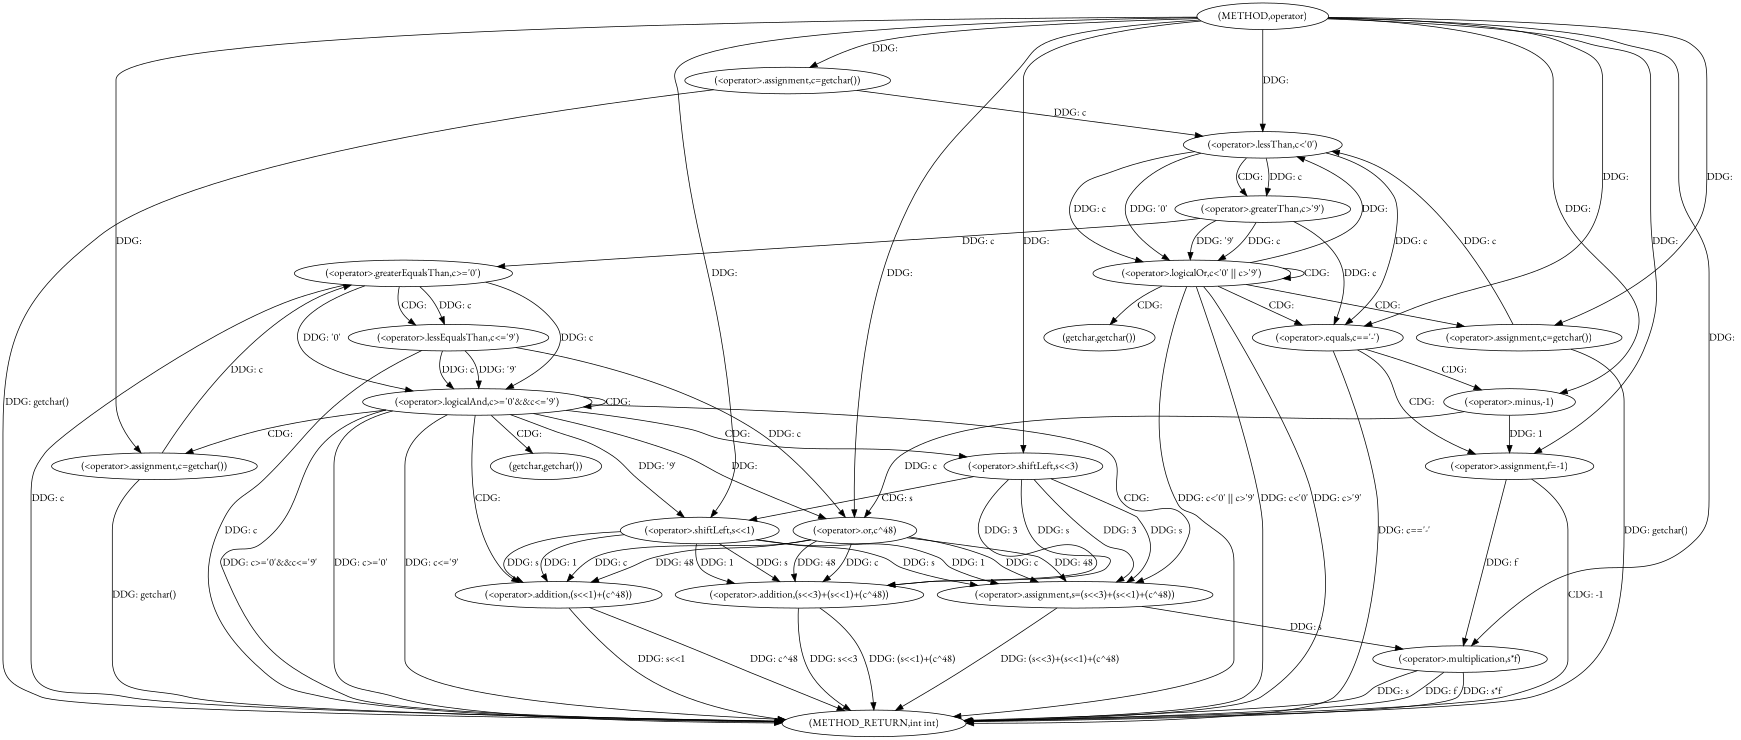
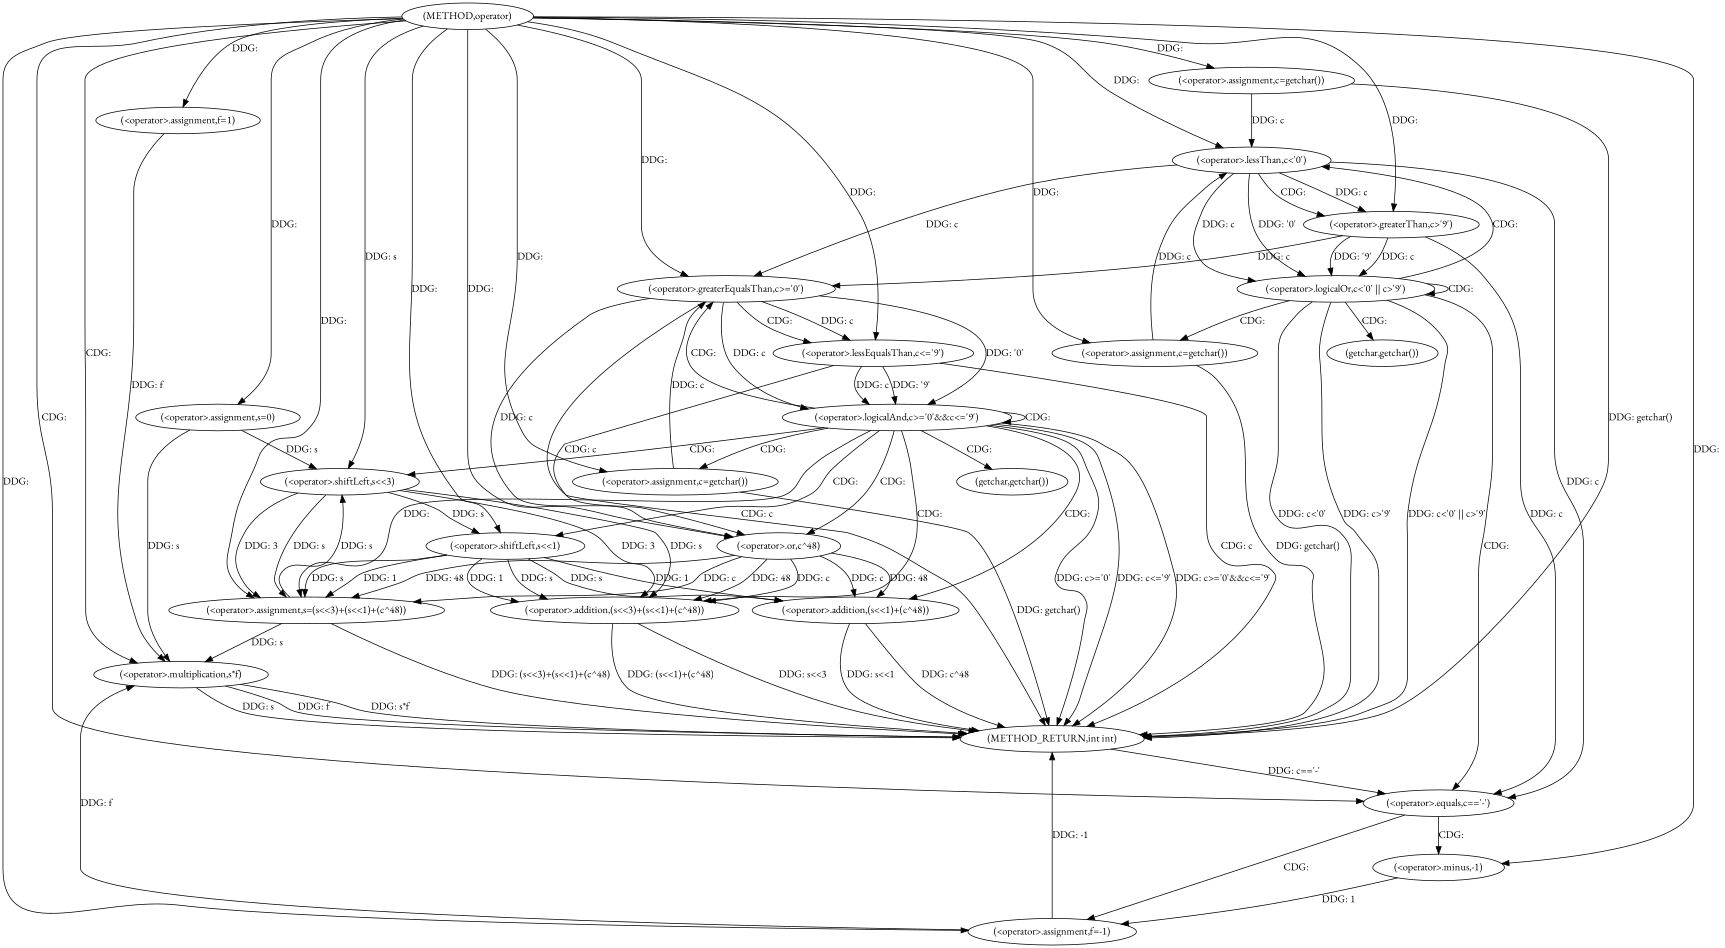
edge "(METHOD,operator)" -> "(<operator>.greaterThan,c>'9')": added, label "DDG:"
edge "(METHOD,operator)" -> "(<operator>.lessEqualsThan,c<='9')": added, label "DDG:"
edge "(METHOD,operator)" -> "(<operator>.greaterEqualsThan,c>='0')": added, label "DDG:"
node "(<operator>.assignment,f=1)": added
edge "(METHOD,operator)" -> "(<operator>.equals,c=='-')": label "DDG: " -> "CDG: "
edge "(<operator>.lessThan,c<'0')" -> "(<operator>.greaterEqualsThan,c>='0')": added, label "DDG: c"
edge "(<operator>.logicalOr,c<'0' || c>'9')" -> "(<operator>.lessThan,c<'0')": label "DDG: " -> "CDG: "
edge "(METHOD,operator)" -> "(<operator>.shiftLeft,s<<3)": label "DDG: " -> "DDG: s"
edge "(METHOD,operator)" -> "(<operator>.assignment,s=(s<<3)+(s<<1)+(c^48))": added, label "DDG:"
edge "(METHOD,operator)" -> "(<operator>.multiplication,s*f)": label "DDG: " -> "CDG: "
edge "(<operator>.logicalAnd,c>='0'&&c<='9')" -> "(<operator>.greaterEqualsThan,c>='0')": added, label "CDG:"
edge "(<operator>.minus,-1)" -> "(<operator>.or,c^48)": now "(<operator>.greaterEqualsThan,c>='0')" -> "(<operator>.or,c^48)"
node "(<operator>.assignment,s=0)": added
edge "(<operator>.lessEqualsThan,c<='9')" -> "(<operator>.or,c^48)": label "DDG: c" -> "CDG: c"
edge "(<operator>.logicalAnd,c>='0'&&c<='9')" -> "(<operator>.shiftLeft,s<<1)": label "DDG: '9'" -> "CDG: "
edge "(<operator>.logicalAnd,c>='0'&&c<='9')" -> "(<operator>.or,c^48)": label "DDG: " -> "CDG: "
edge "(<operator>.greaterEqualsThan,c>='0')" -> "(METHOD_RETURN,int int)": label "DDG: c" -> "CDG: c"
edge "(<operator>.shiftLeft,s<<3)" -> "(<operator>.shiftLeft,s<<1)": label "CDG: s" -> "DDG: s"
edge "(<operator>.logicalAnd,c>='0'&&c<='9')" -> "(<operator>.assignment,s=(s<<3)+(s<<1)+(c^48))": label "CDG: " -> "DDG: "
edge "(<operator>.lessEqualsThan,c<='9')" -> "(METHOD_RETURN,int int)": label "DDG: c" -> "CDG: c"
edge "(<operator>.assignment,s=(s<<3)+(s<<1)+(c^48))" -> "(<operator>.shiftLeft,s<<3)": added, label "DDG: s"
edge "(<operator>.logicalAnd,c>='0'&&c<='9')" -> "(<operator>.addition,(s<<3)+(s<<1)+(c^48))": added, label "CDG:"
edge "(<operator>.assignment,f=-1)" -> "(METHOD_RETURN,int int)": label "CDG: -1" -> "DDG: -1"
edge "(<operator>.equals,c=='-')" -> "(METHOD_RETURN,int int)": reversed
